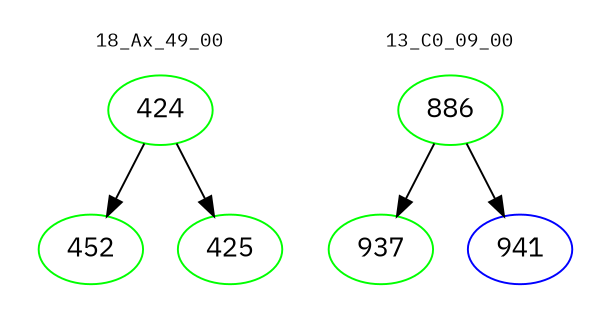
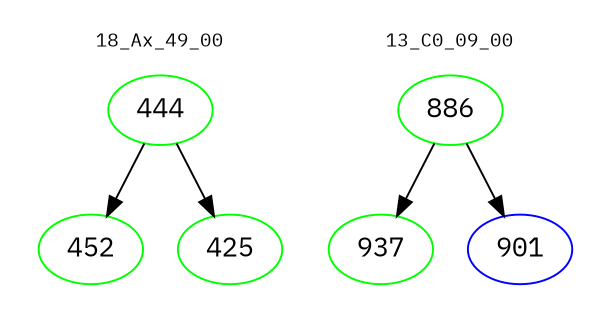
node "424": label "424" -> "444"
node "941": label "941" -> "901"
